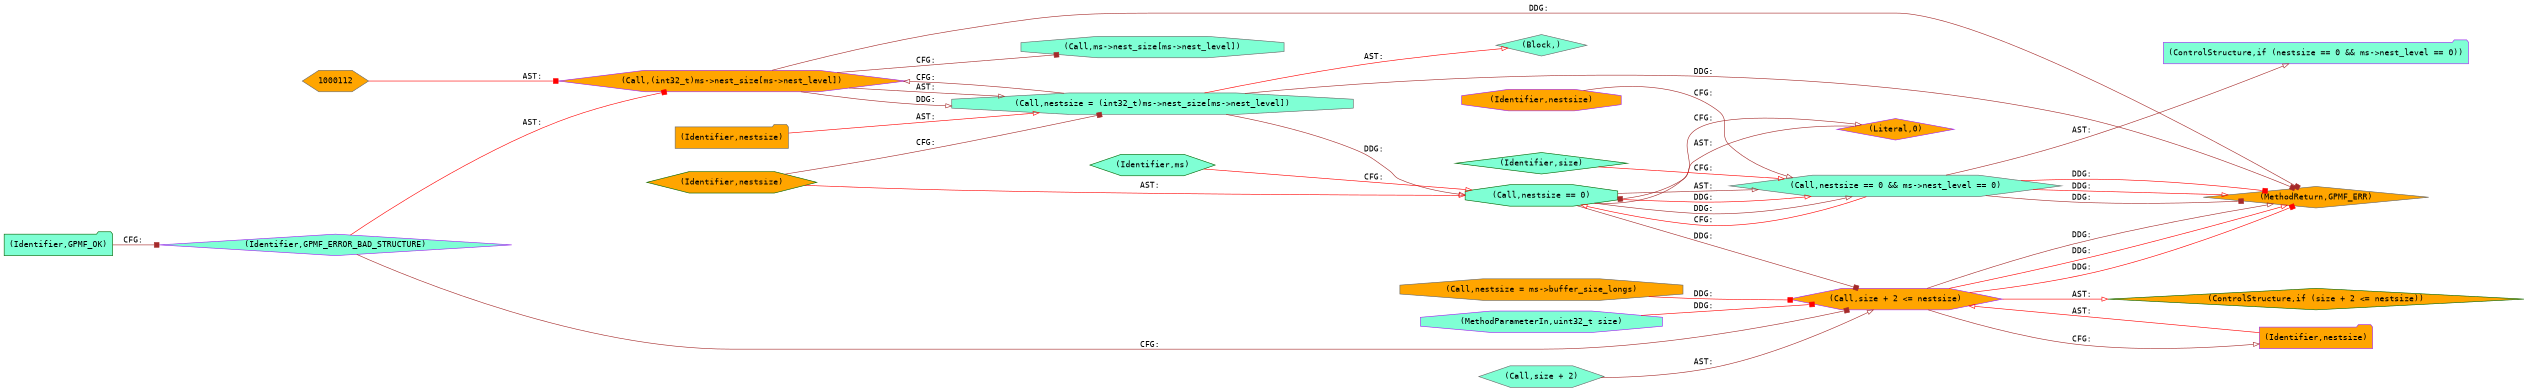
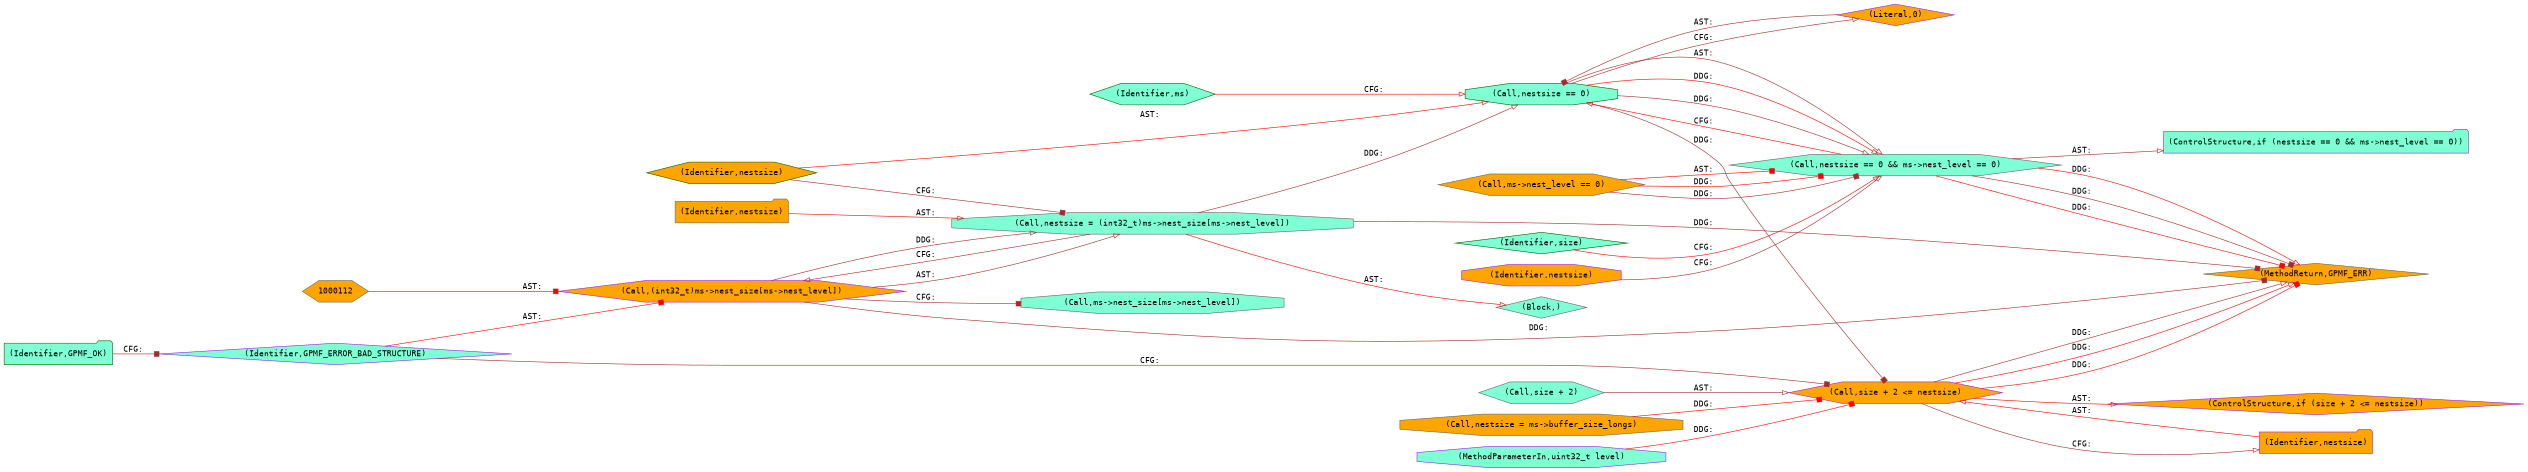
node "(Call,ms->nest_level == 0)": added
node "(ControlStructure,if (size + 2 <= nestsize))": color darkgreen -> purple
node "(MethodParameterIn,uint32_t size)": label "(MethodParameterIn,uint32_t size)" -> "(MethodParameterIn,uint32_t level)"
